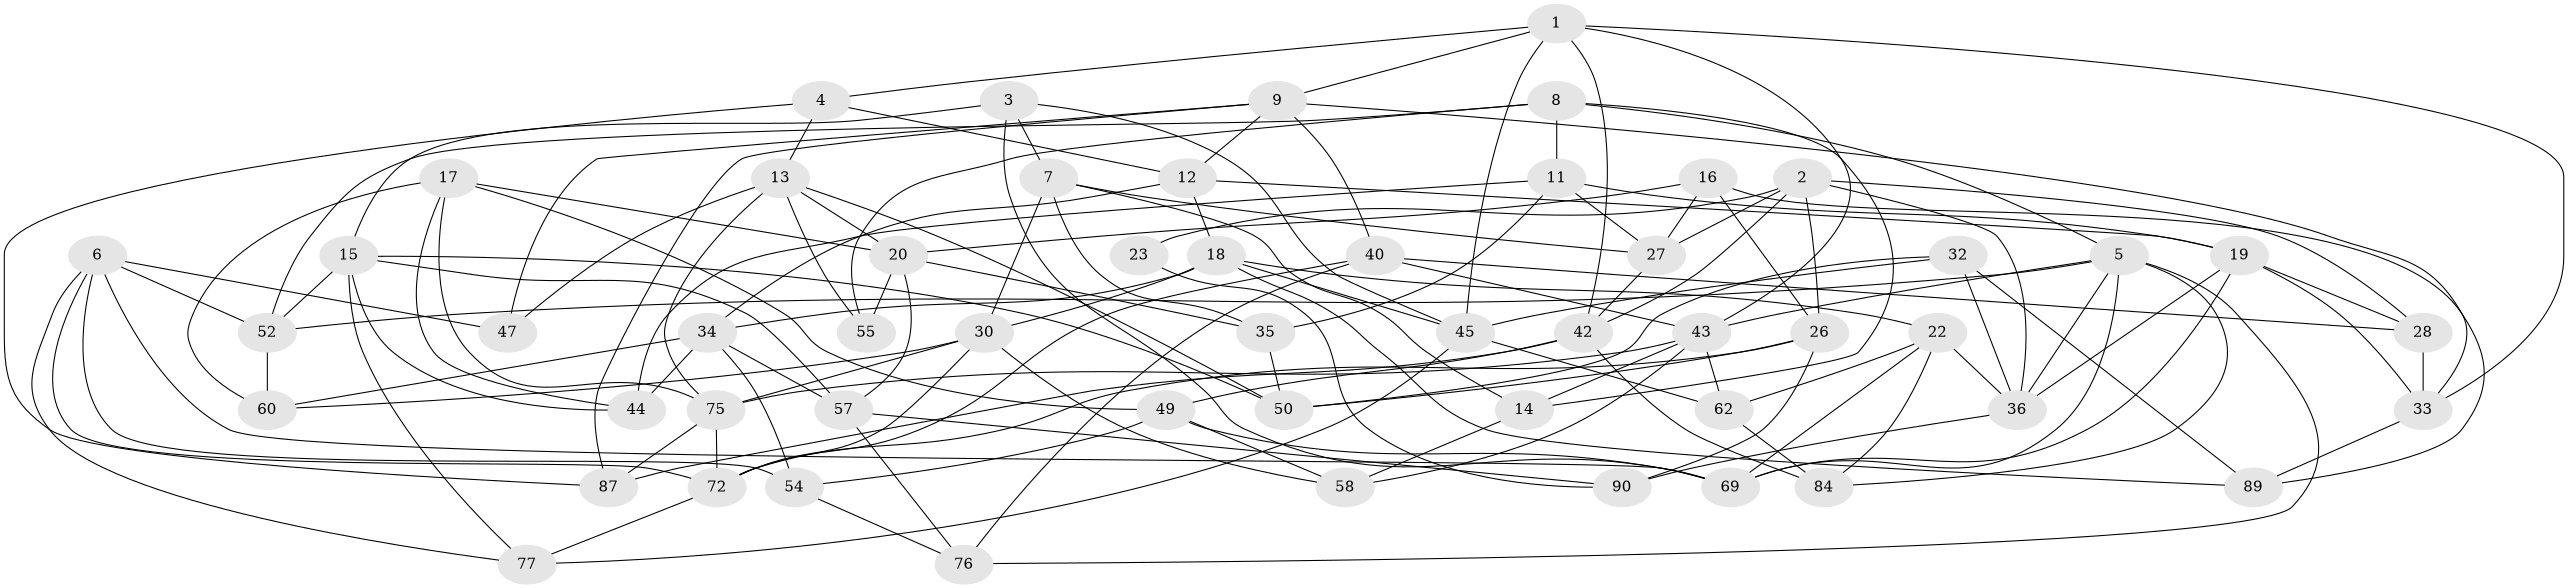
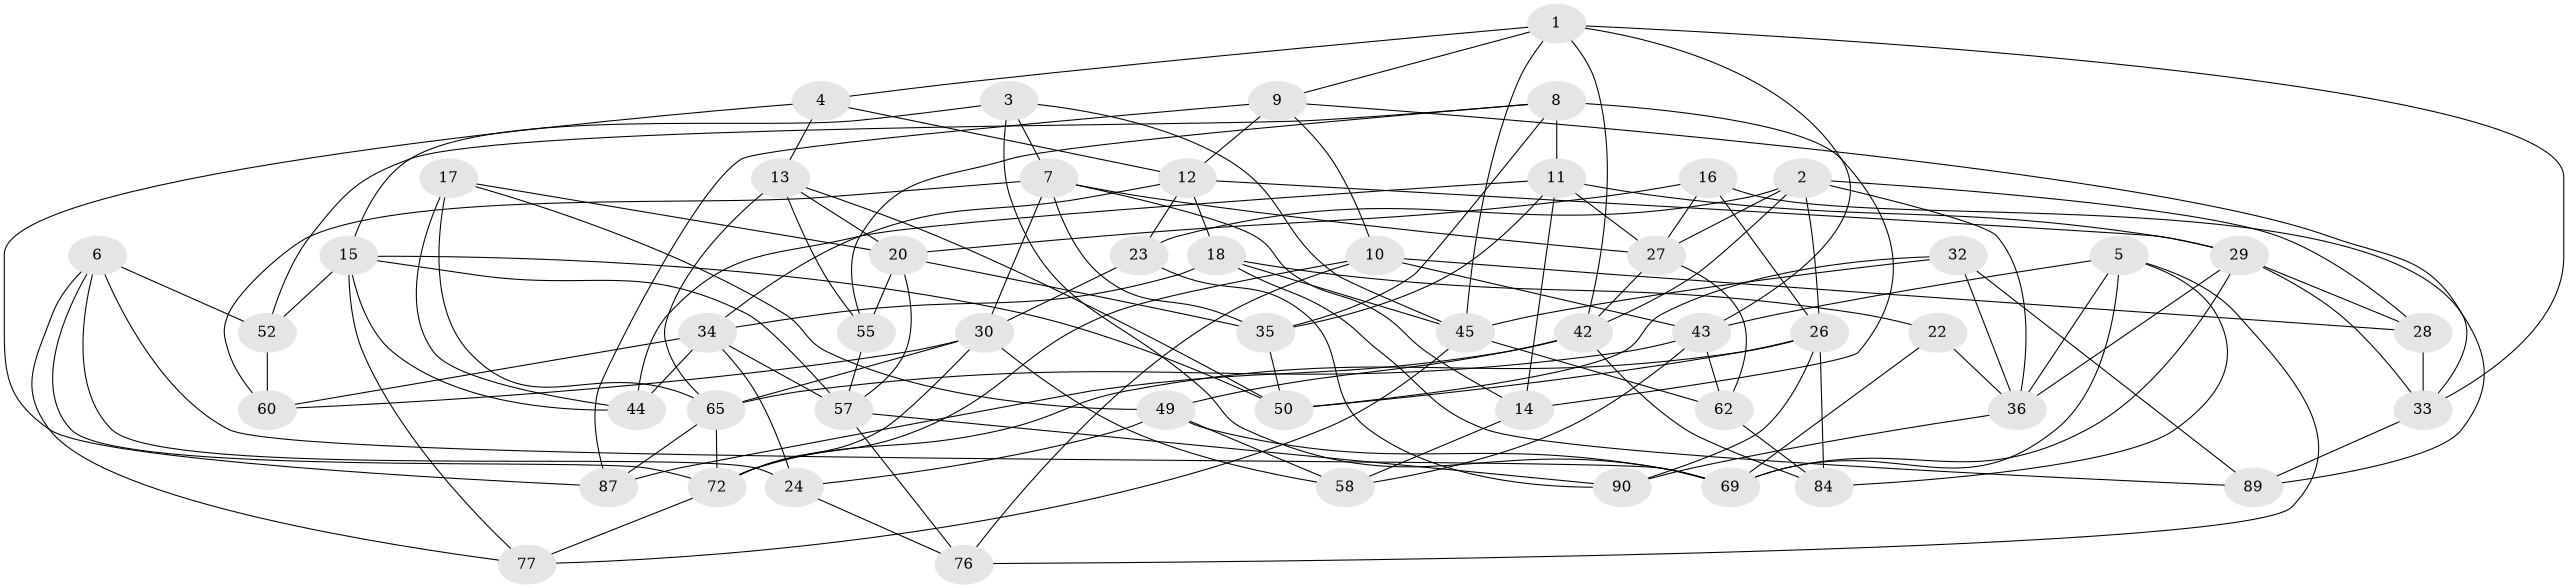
edge "8" -- "5": now "8" -- "35"
edge "12" -- "23": added
edge "17" -- "60": now "7" -- "60"
node "40": label "40" -> "10"
node "19": label "19" -> "29"
edge "5" -- "52": removed
edge "18" -- "30": now "23" -- "30"
node "47": removed
edge "22" -- "62": now "27" -- "62"
edge "55" -- "57": added
edge "43" -- "14": now "11" -- "14"
node "75": label "75" -> "65"
edge "22" -- "84": now "26" -- "84"
node "54": label "54" -> "24"
